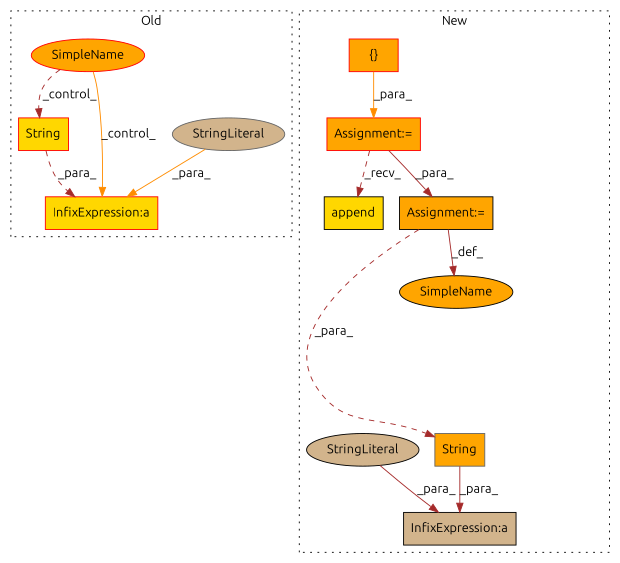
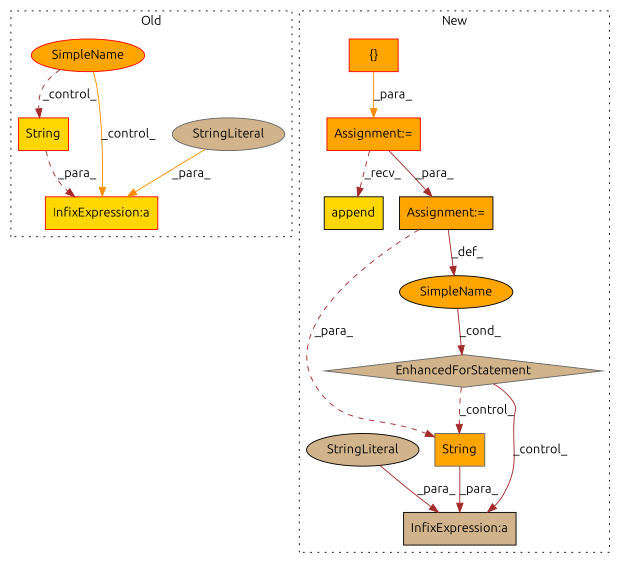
node "EnhancedForStatement": added
